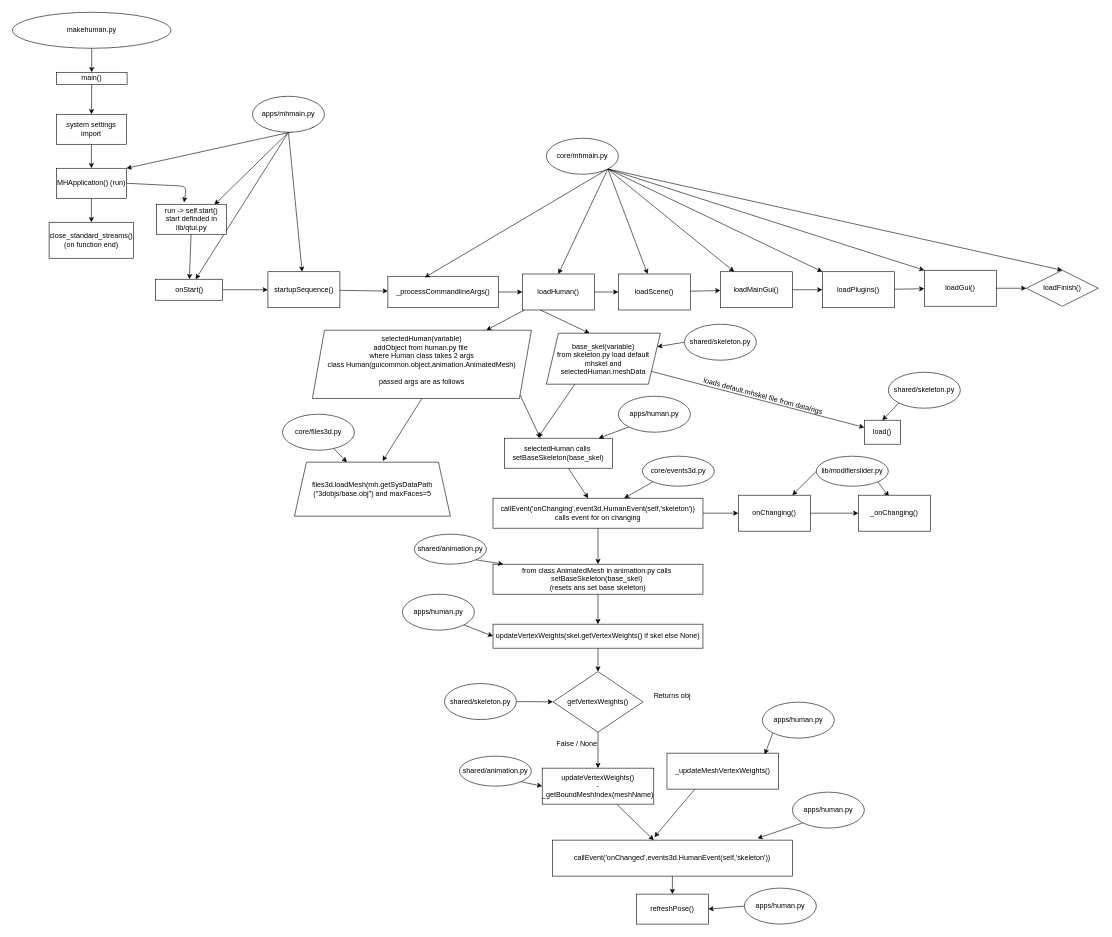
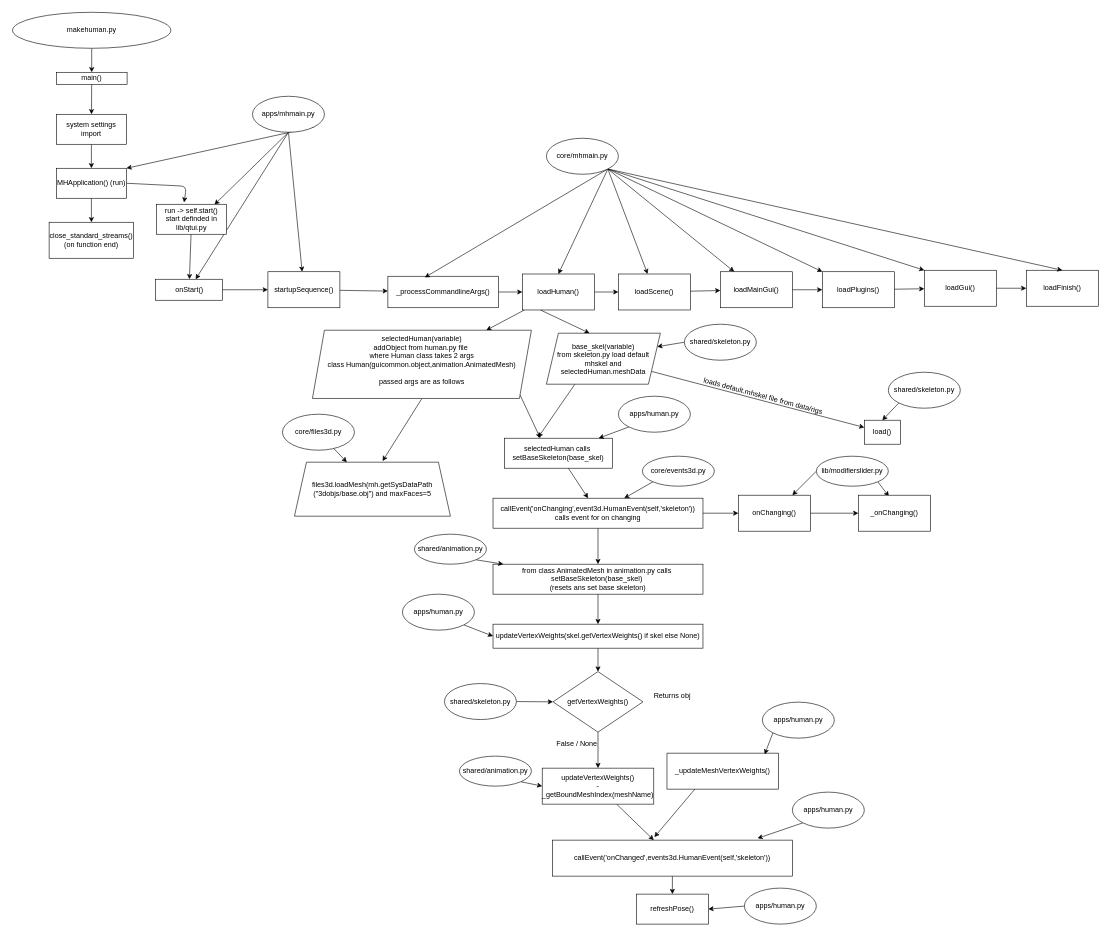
node "loadFinish()": shape diamond -> rectangle
